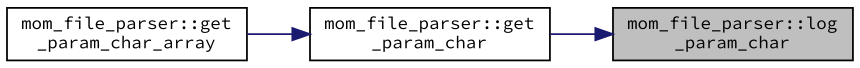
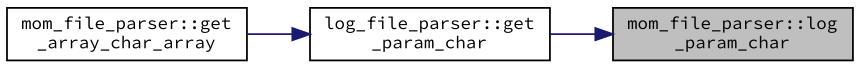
node "mom_file_parser::get _param_char_array": label "mom_file_parser::get _param_char_array" -> "mom_file_parser::get _array_char_array"
node "mom_file_parser::get _param_char": label "mom_file_parser::get _param_char" -> "log_file_parser::get _param_char"
